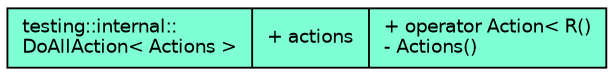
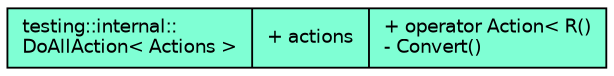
node "testing::internal::": text "- Actions()" -> "- Convert()"
